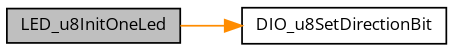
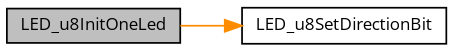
node "DIO_u8SetDirectionBit": label "DIO_u8SetDirectionBit" -> "LED_u8SetDirectionBit"
